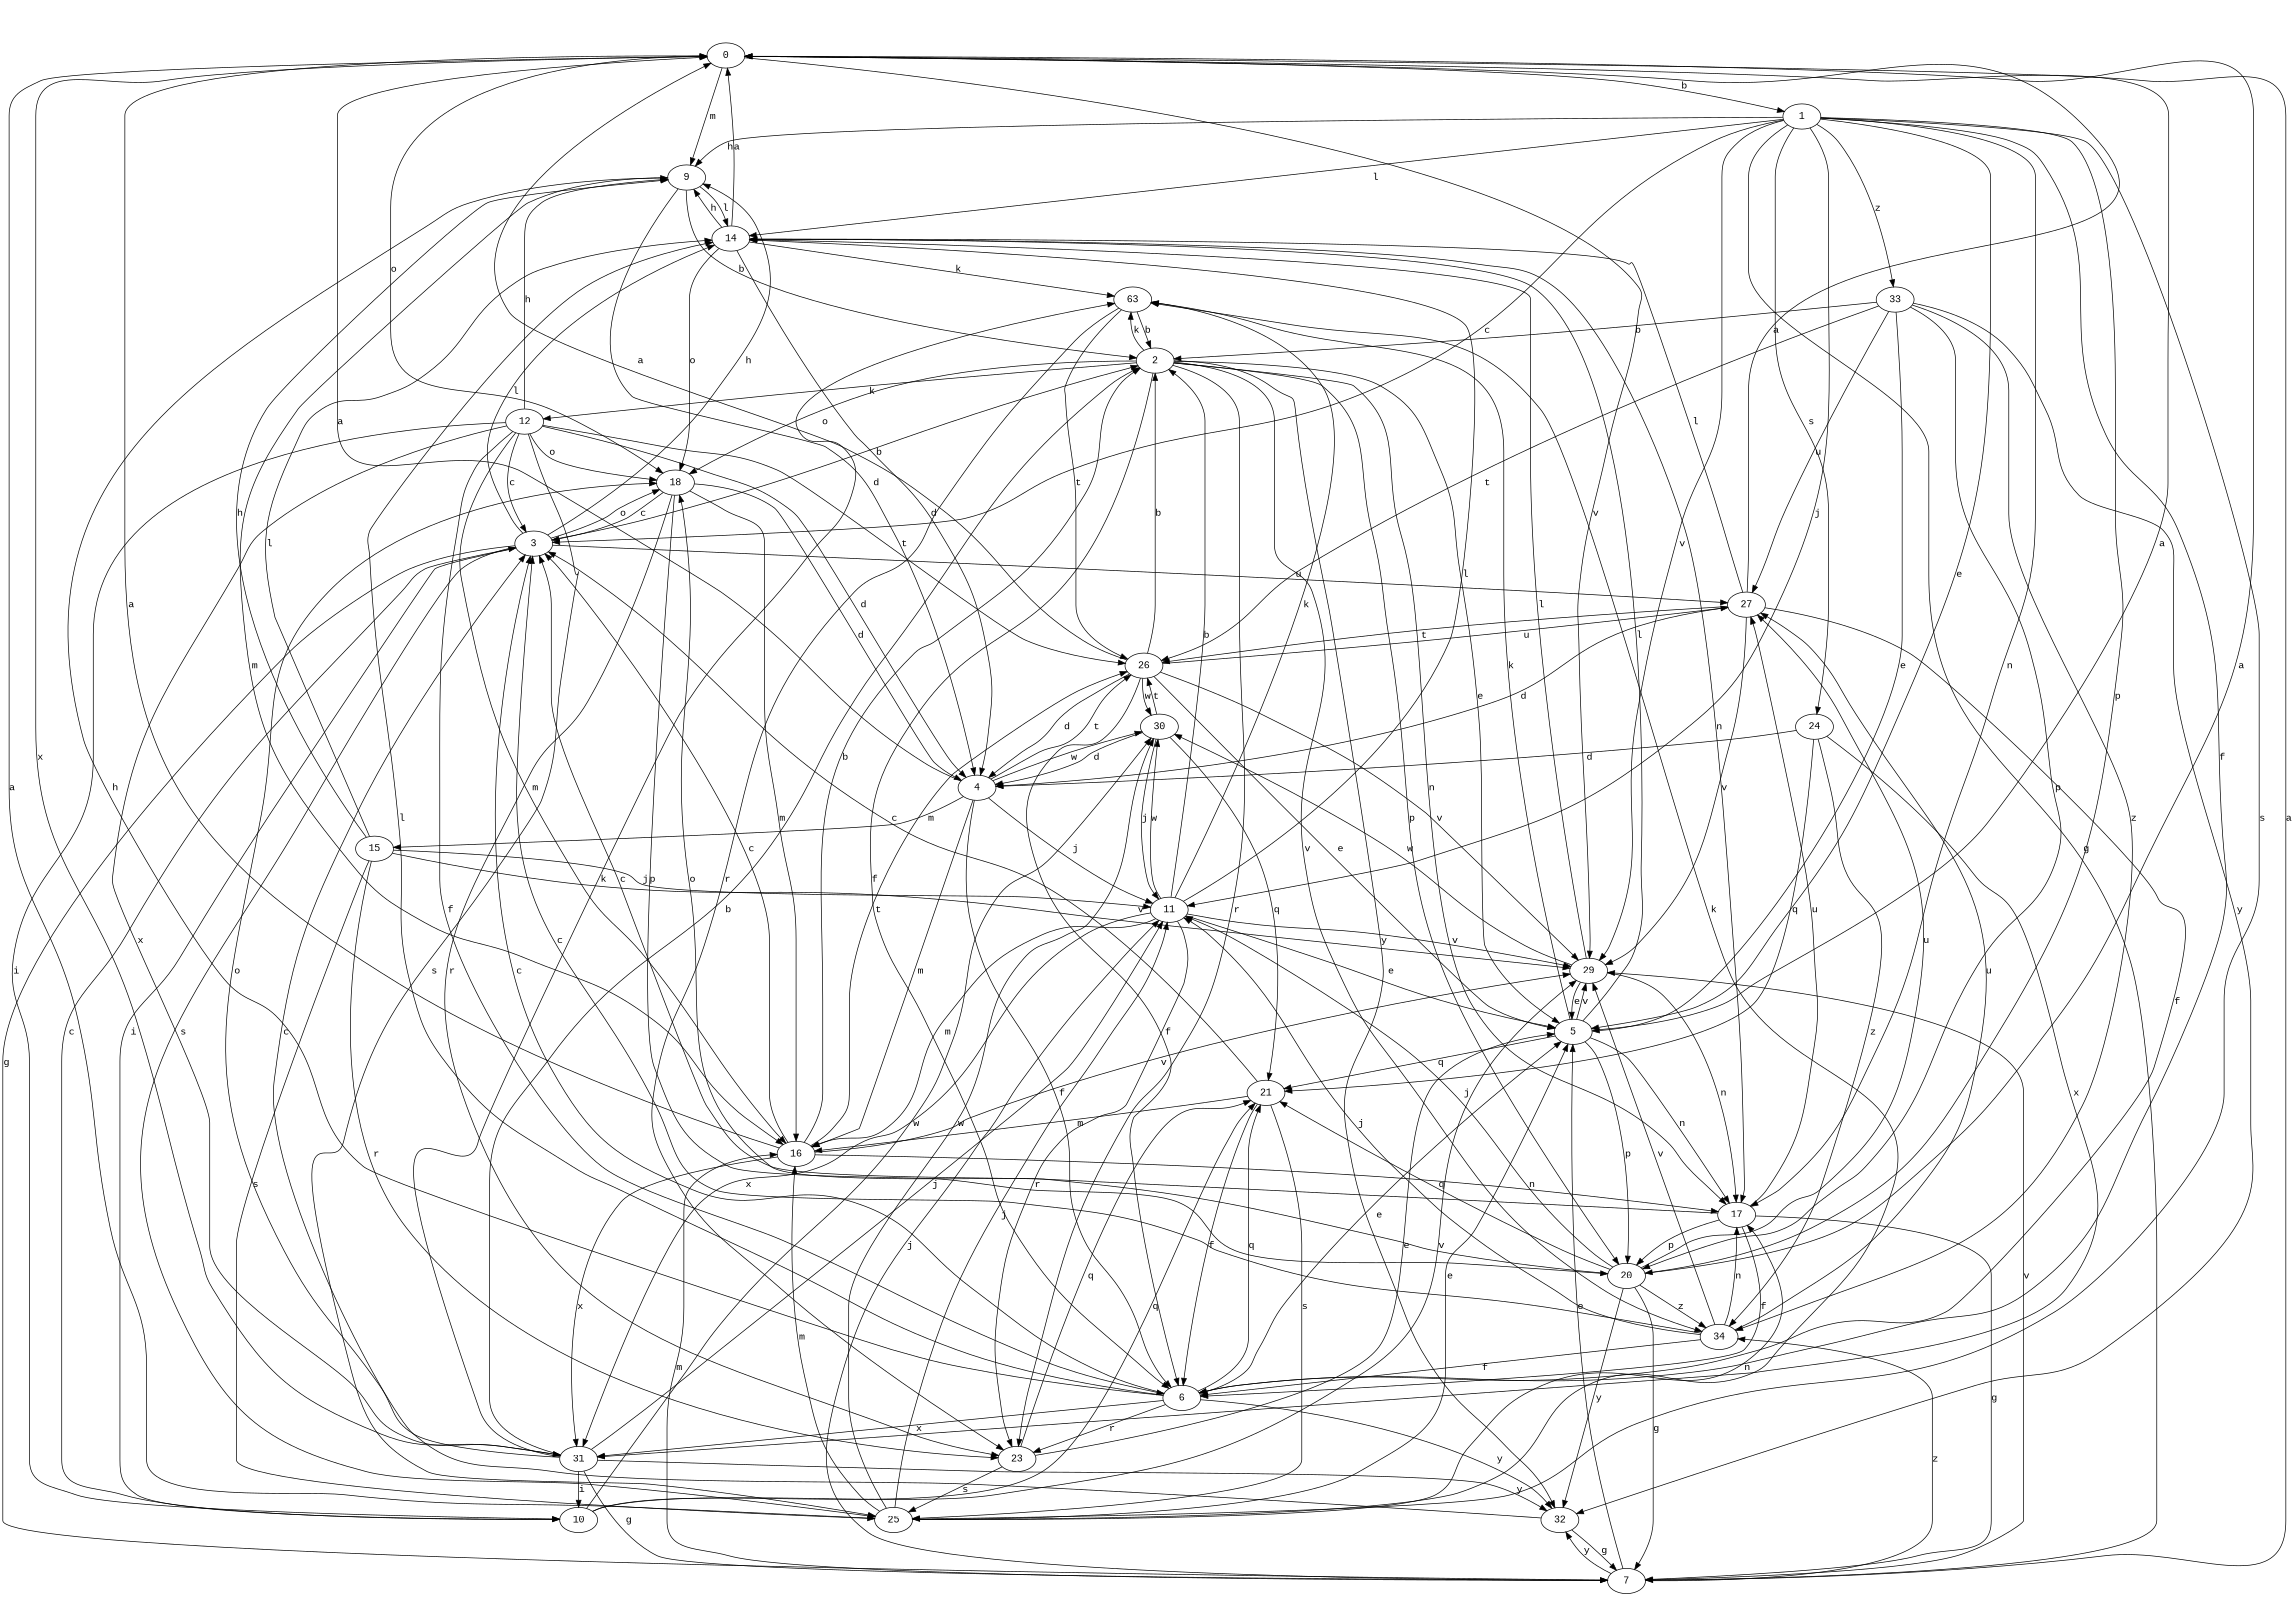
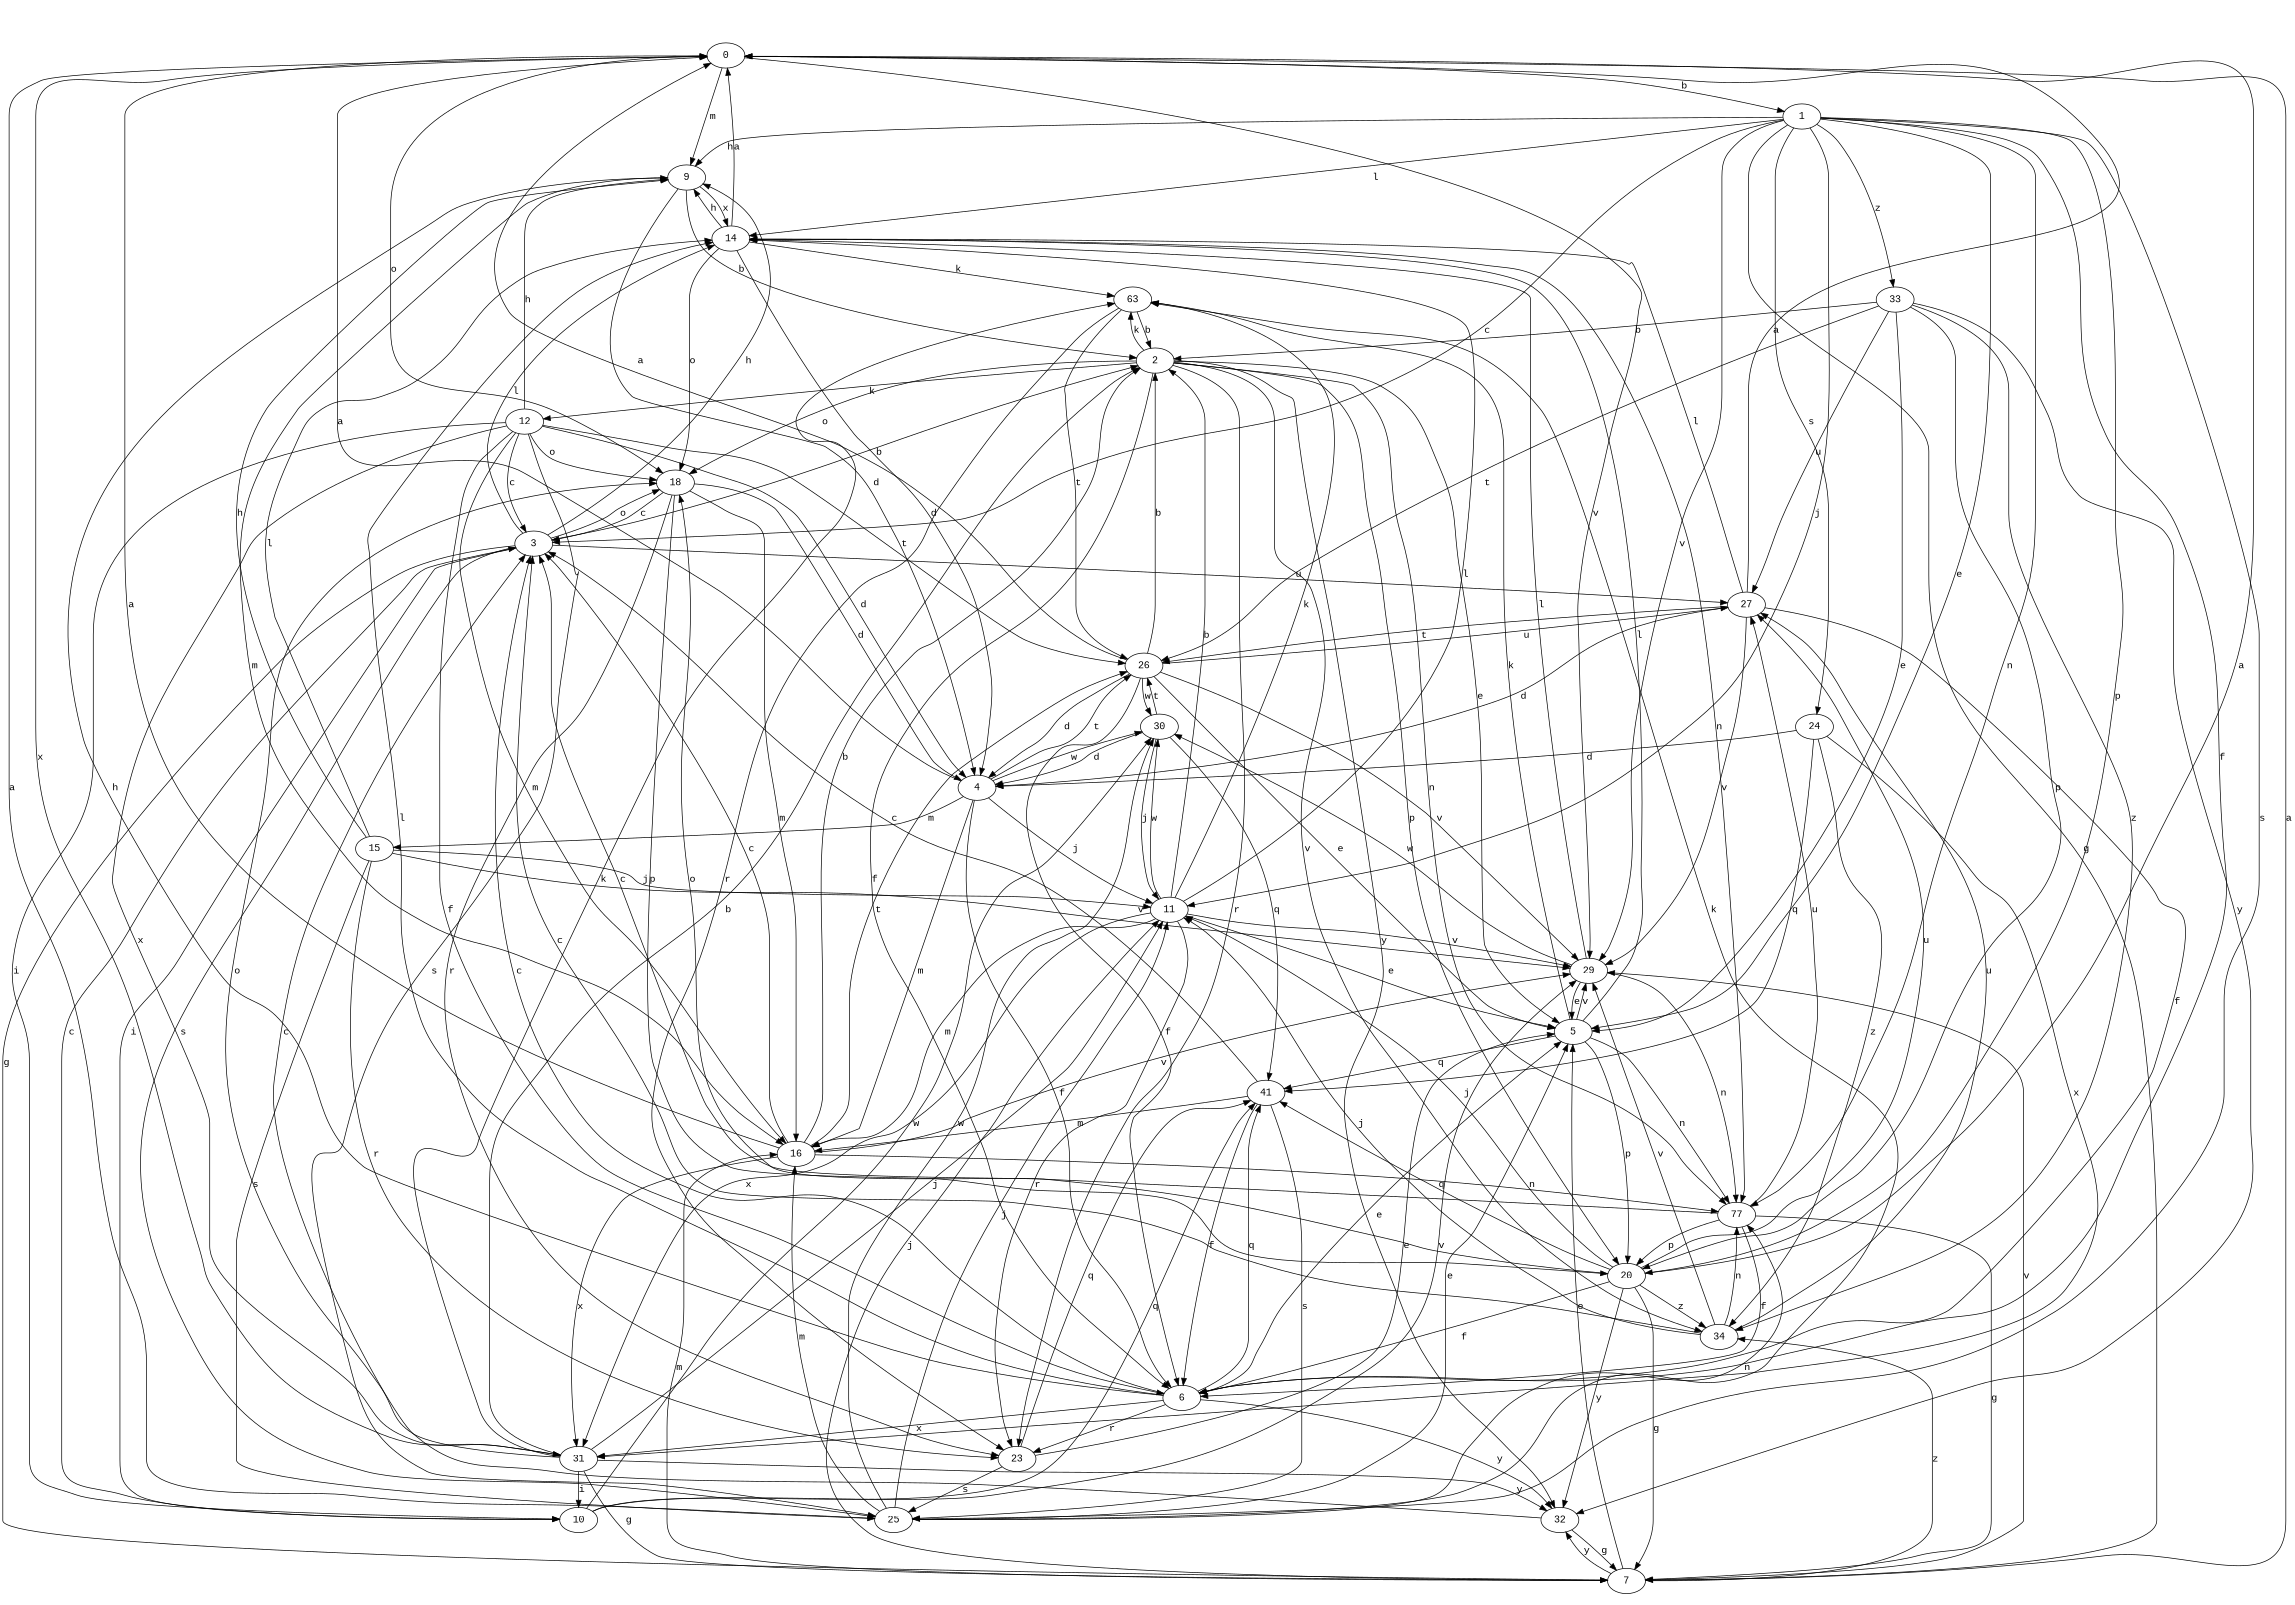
edge "5" -> "0": removed, label "a"
edge "9" -> "14": label "l" -> "x"
node "21": label "21" -> "41"
node "17": label "17" -> "77"
edge "34" -> "6": now "20" -> "6"
